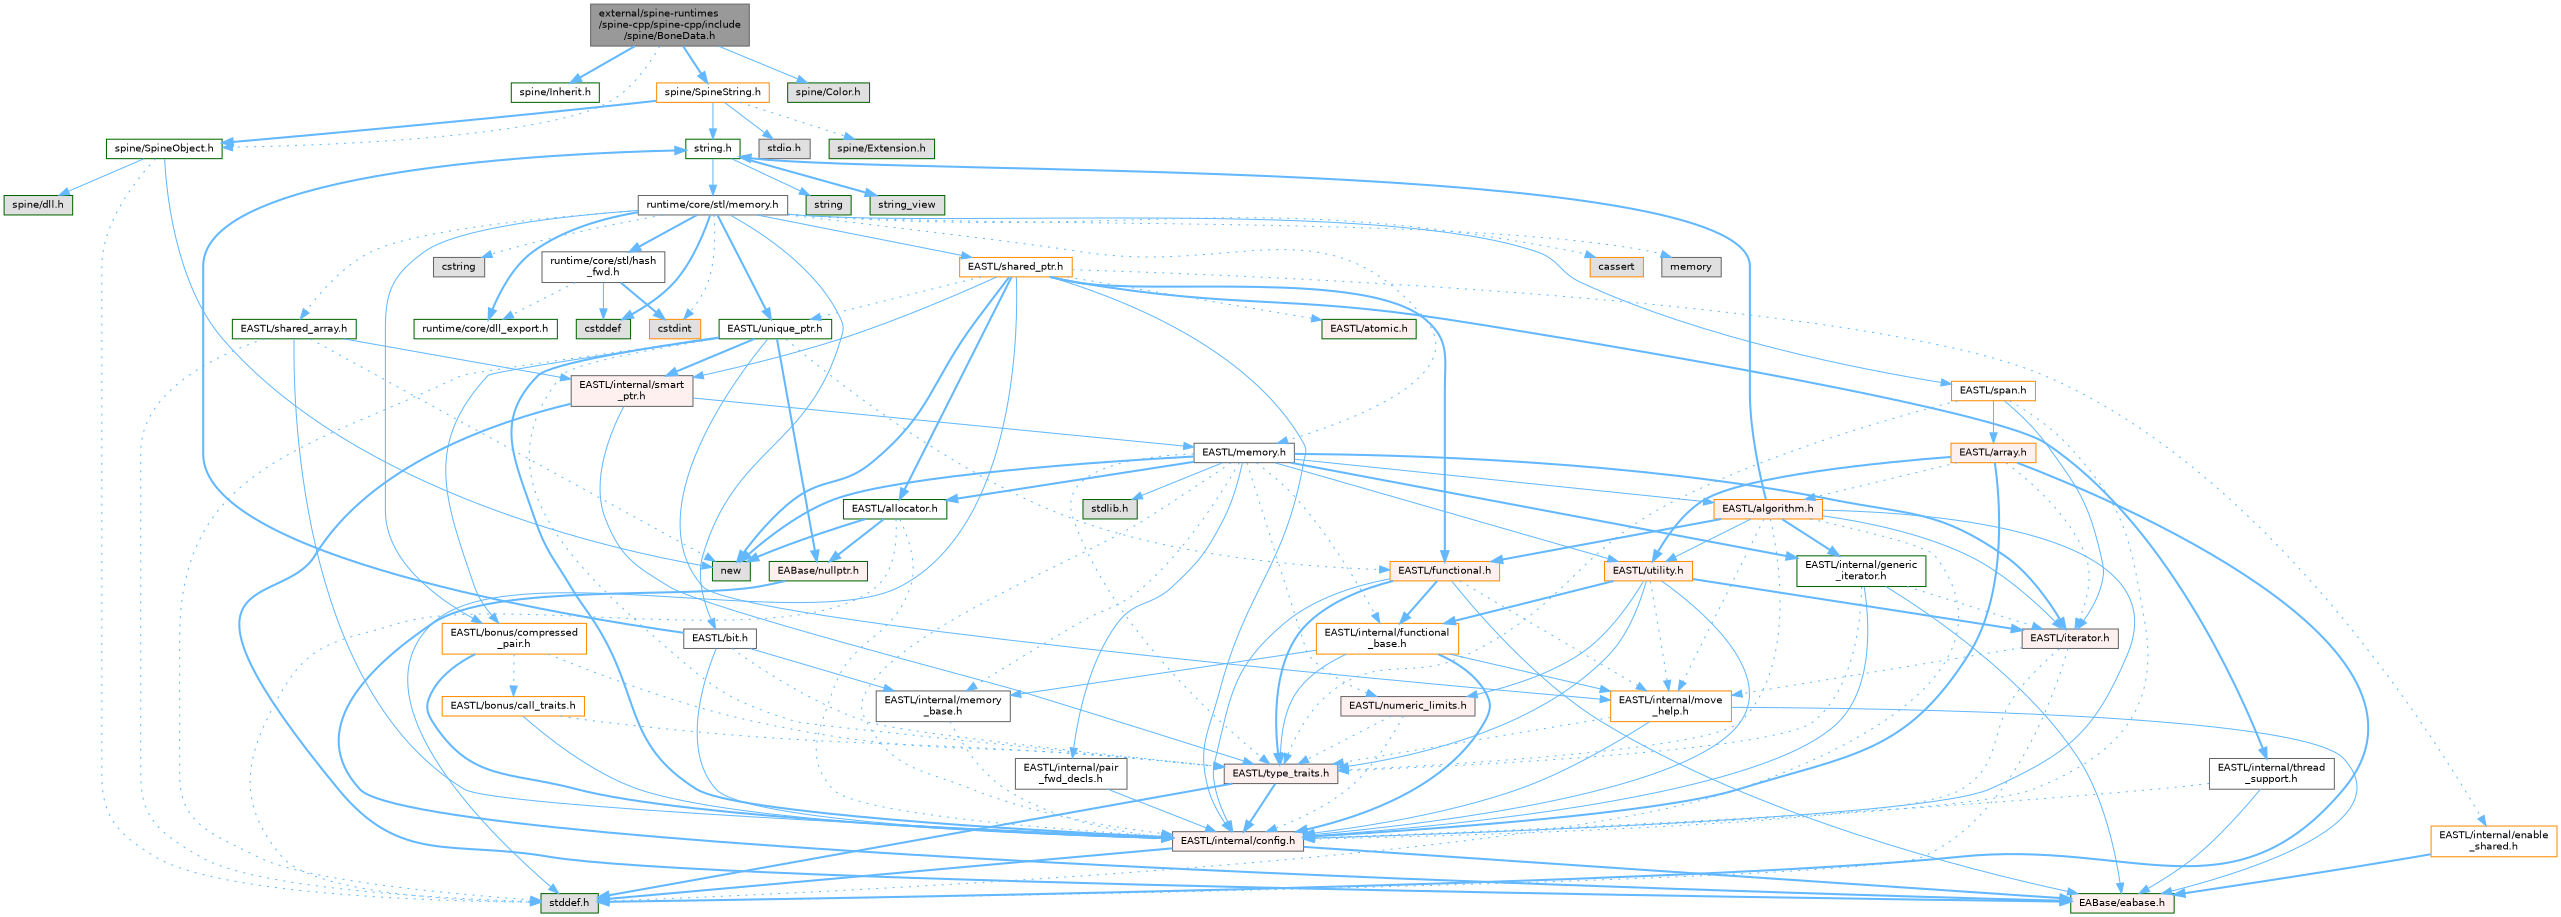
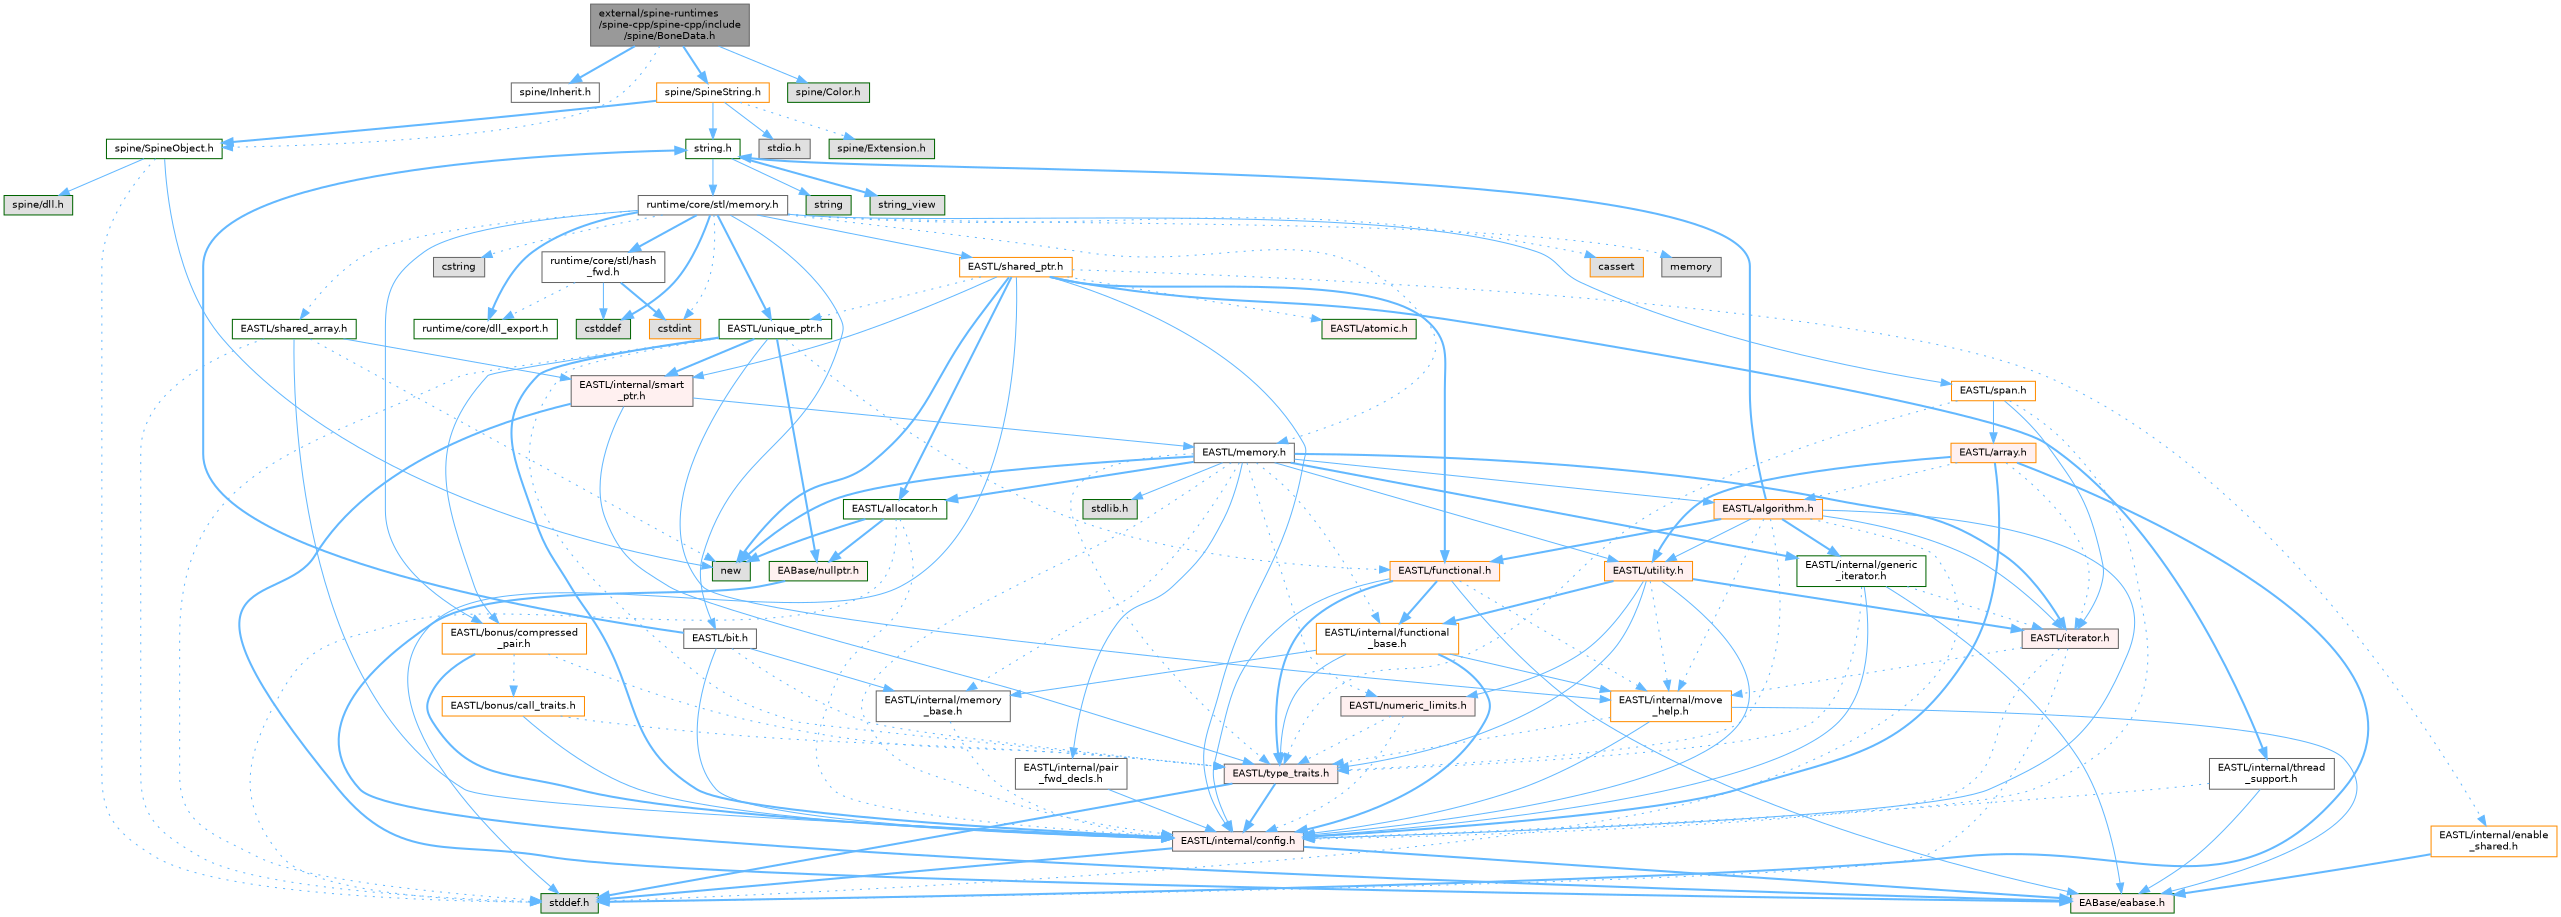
node "spine/Inherit.h": color darkgreen -> gray40
